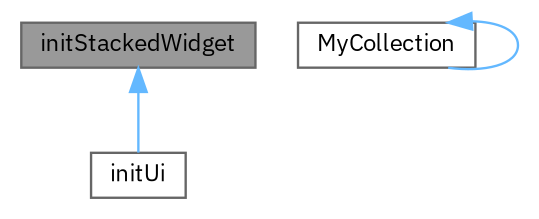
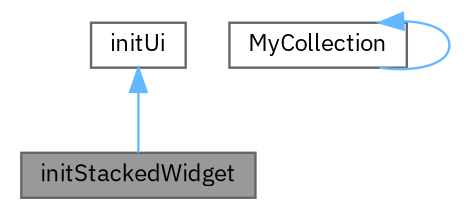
edge "initUi" -> "initStackedWidget": reversed
